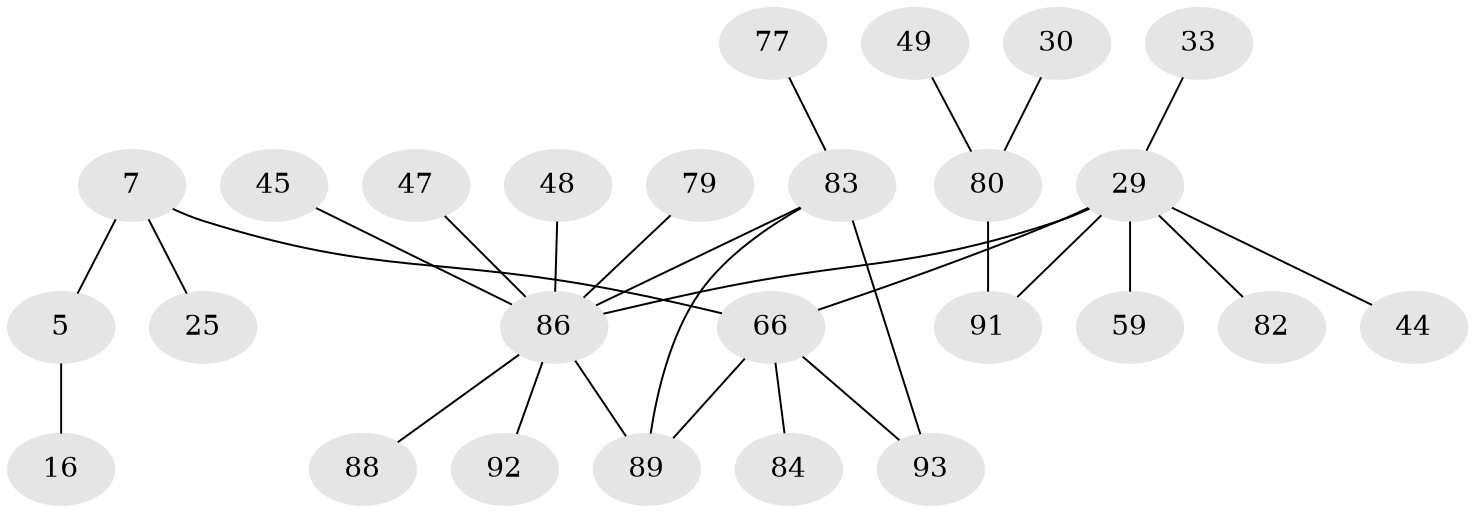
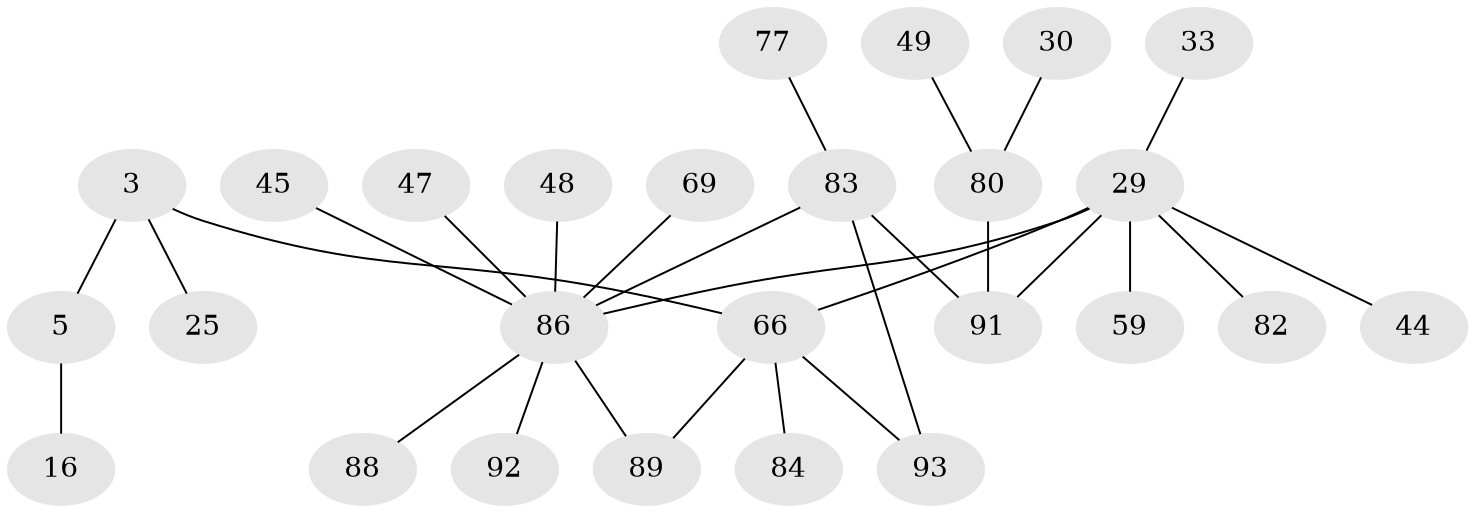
node "7": label "7" -> "3"
node "79": label "79" -> "69"
edge "83" -- "89": now "83" -- "91"
